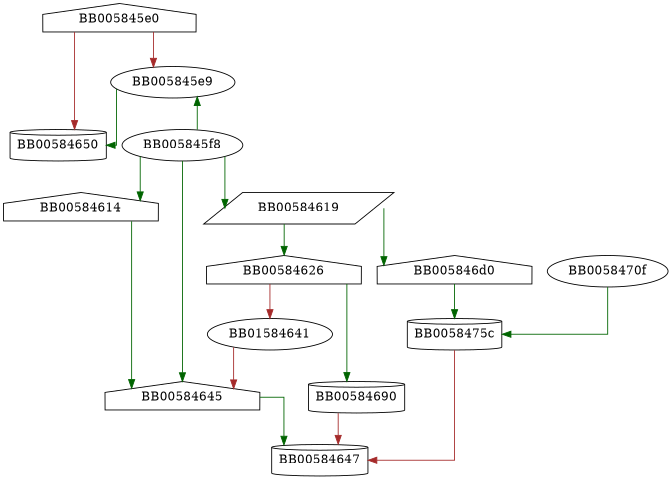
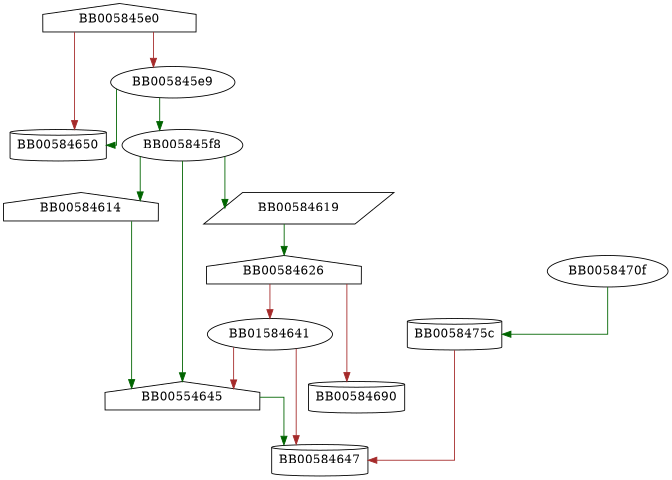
edge "BB005845f8" -> "BB005845e9": reversed
node "BB005846d0": removed
edge "BB00584626" -> "BB00584690": color darkgreen -> brown
node "BB00584645": label "BB00584645" -> "BB00554645"
edge "BB00584690" -> "BB00584647": now "BB01584641" -> "BB00584647"
